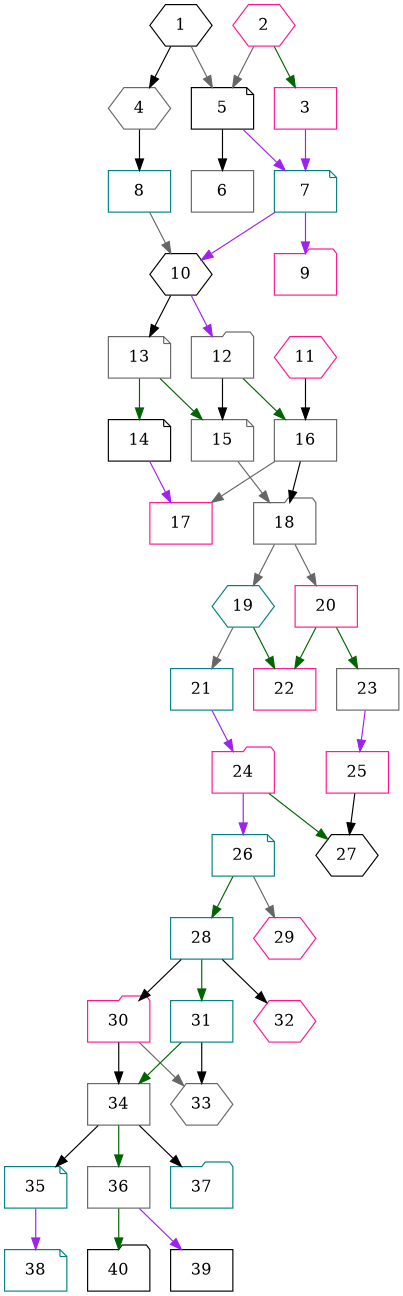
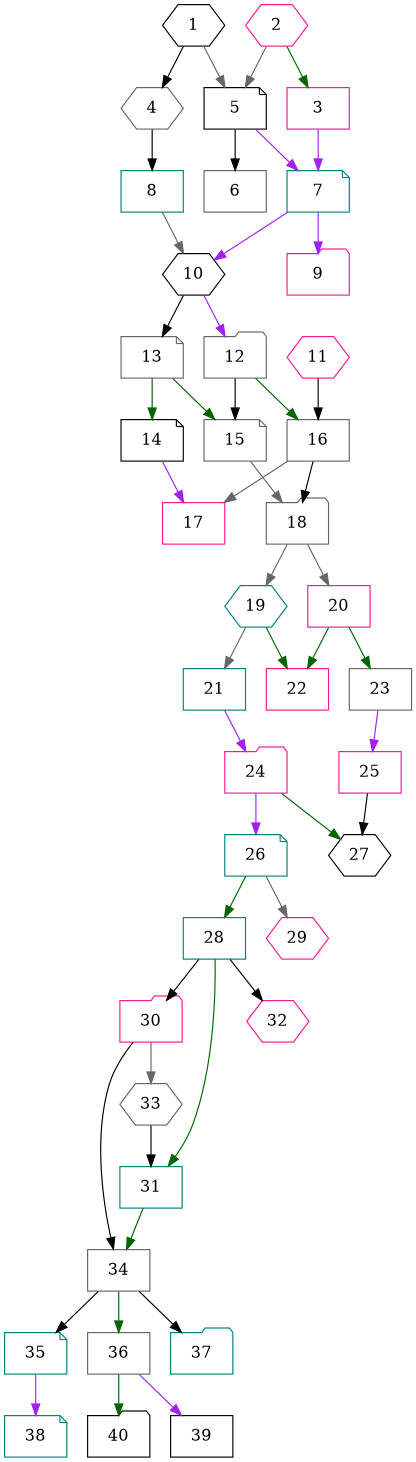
edge "31" -> "33": reversed
